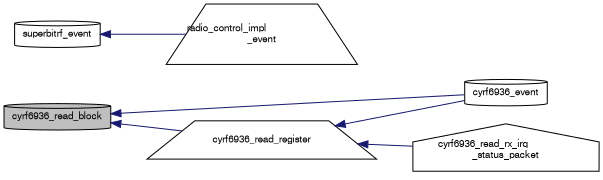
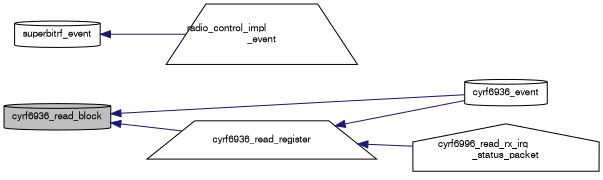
node "cyrf6936_read_rx_irq _status_packet": label "cyrf6936_read_rx_irq _status_packet" -> "cyrf6996_read_rx_irq _status_packet"
